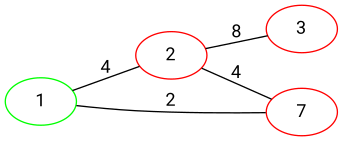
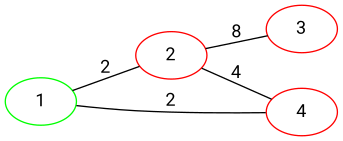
edge "2" -- "1": label "4" -> "2"
node "7": label "7" -> "4"
